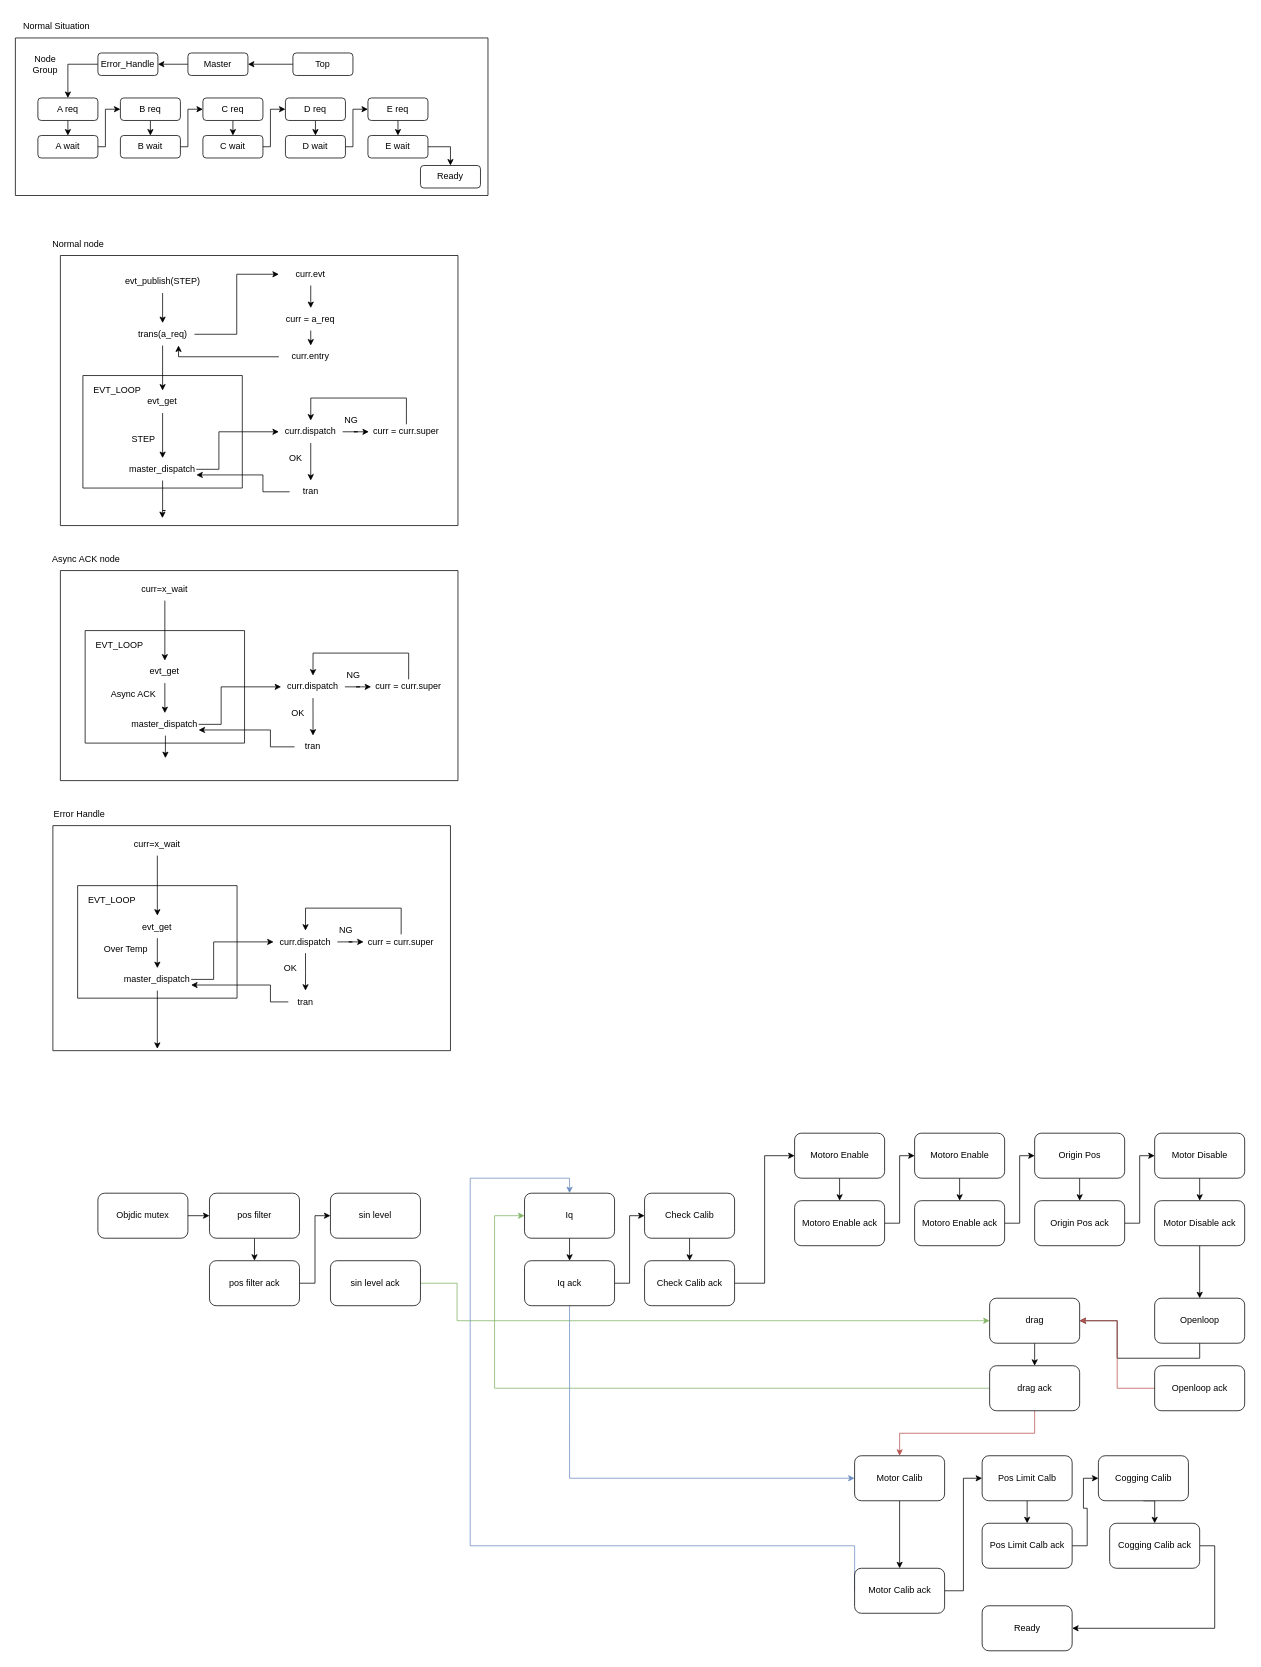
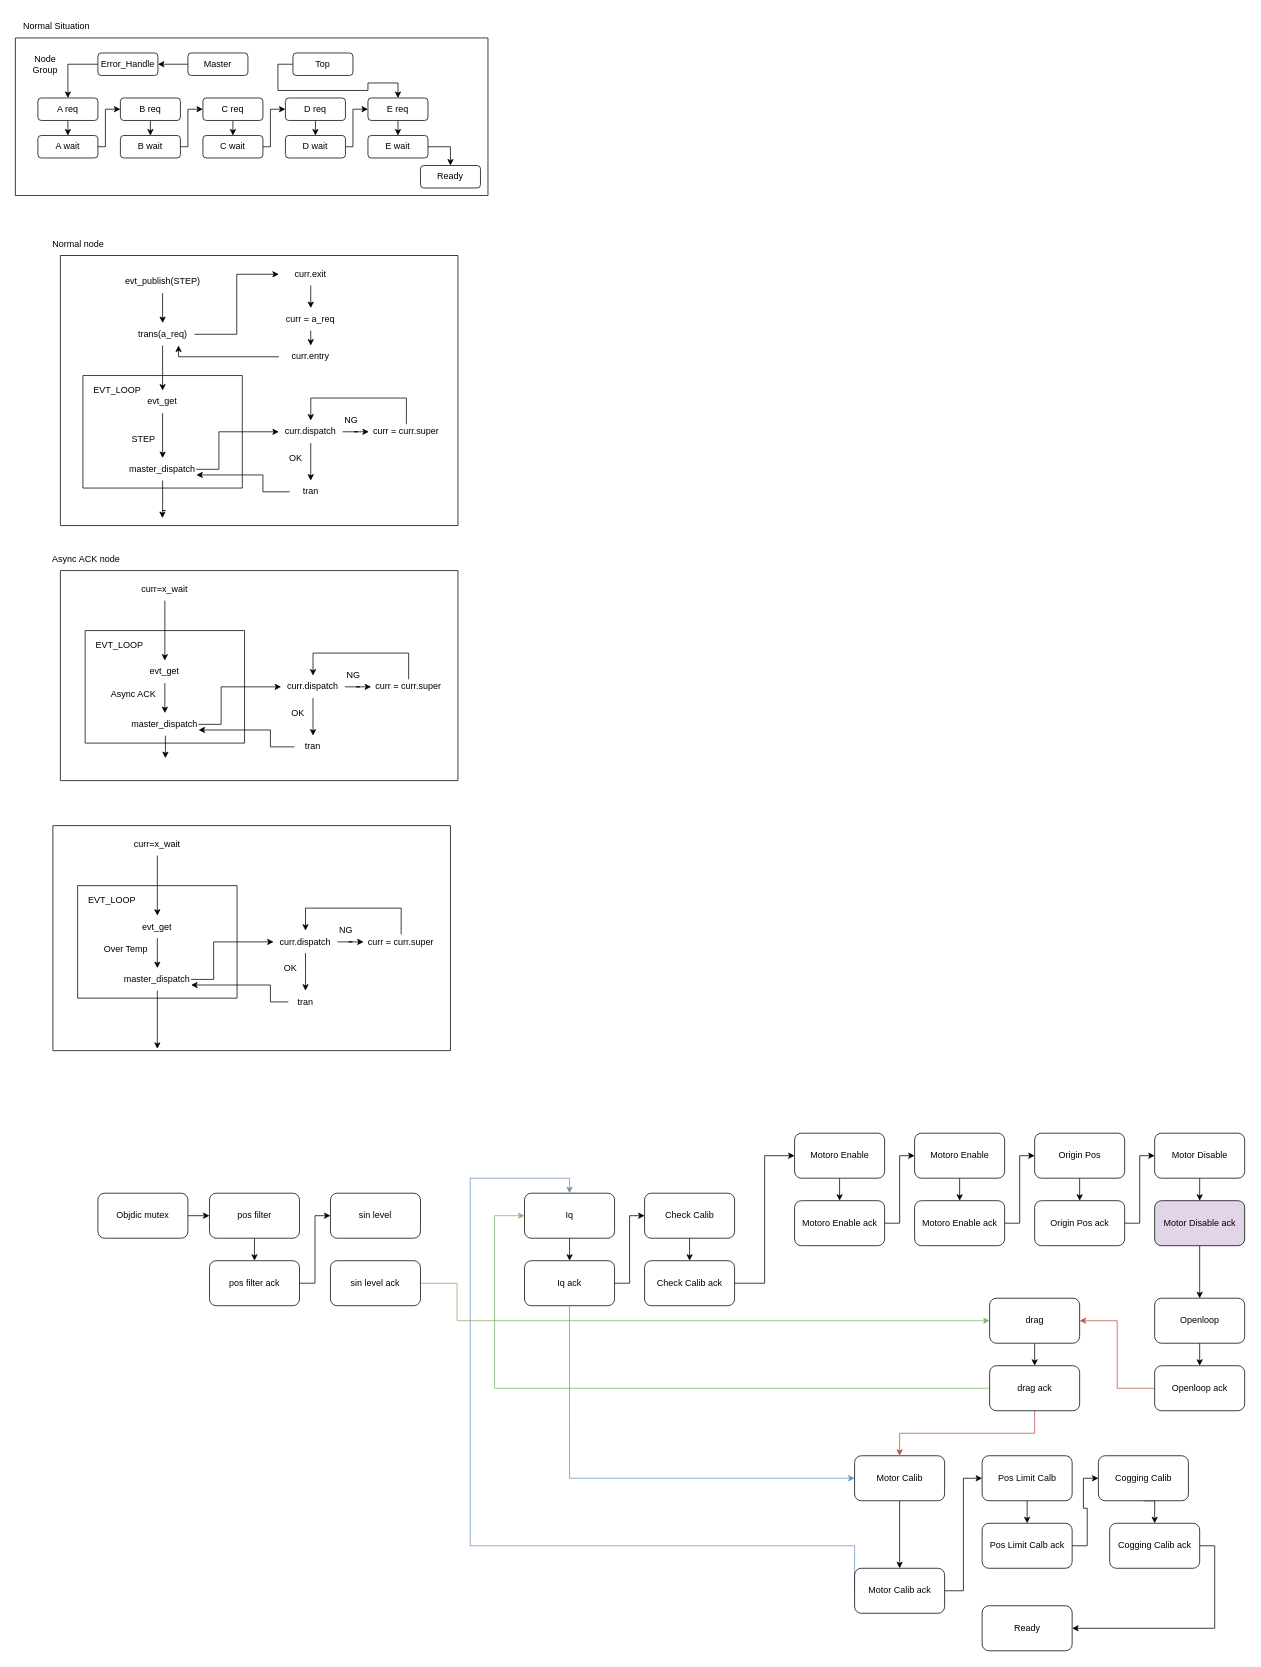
edge "Top" -> "Master": now "Top" -> "E req"
node "curr.evt": label "curr.evt" -> "curr.exit"
node "Error Handle": removed
node "Motor Disable ack": fillcolor #ffffff -> #e1d5e7
edge "Openloop" -> "drag": now "Openloop" -> "Openloop ack"
